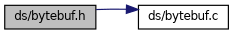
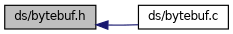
edge "ds/bytebuf.h" -> "ds/bytebuf.c": reversed
